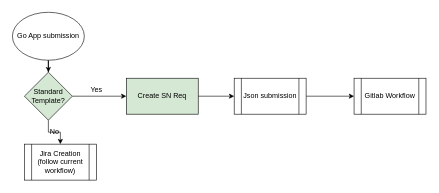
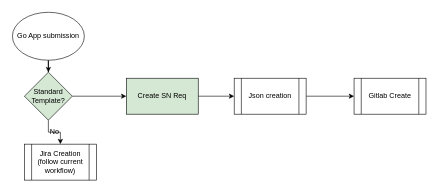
node "Yes": removed
node "Json submission": label "Json submission" -> "Json creation"
node "Gitlab Workflow": label "Gitlab Workflow" -> "Gitlab Create"
